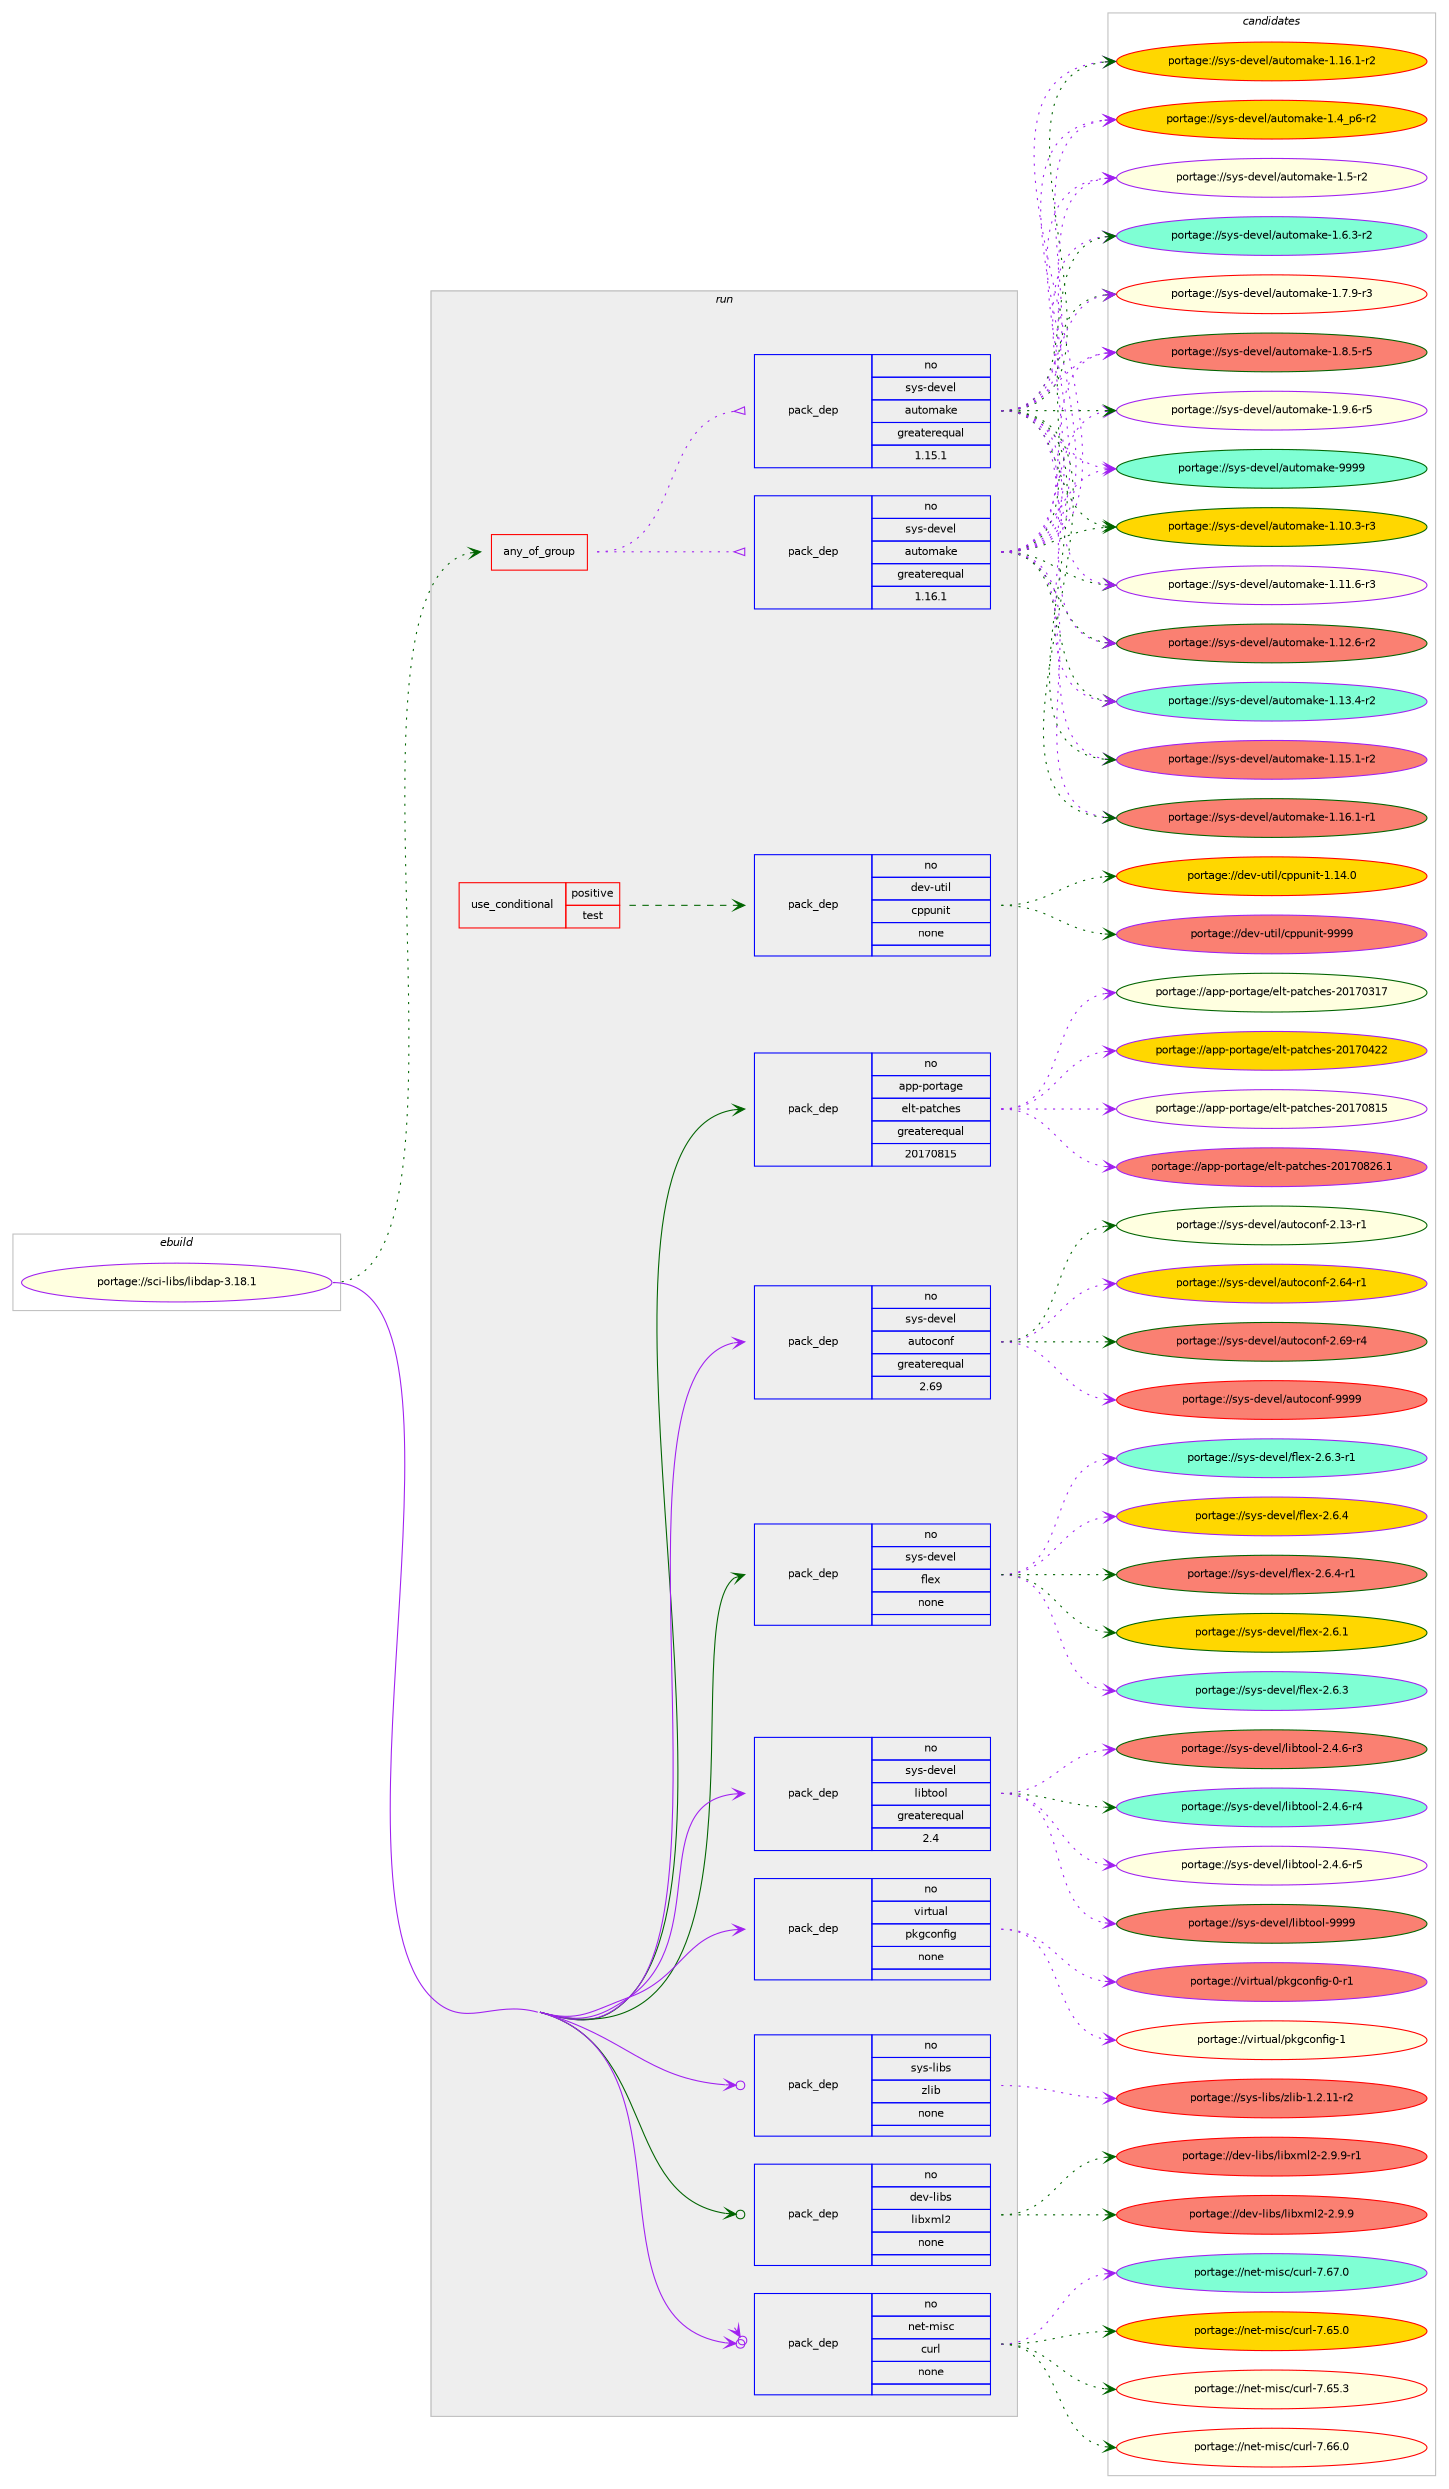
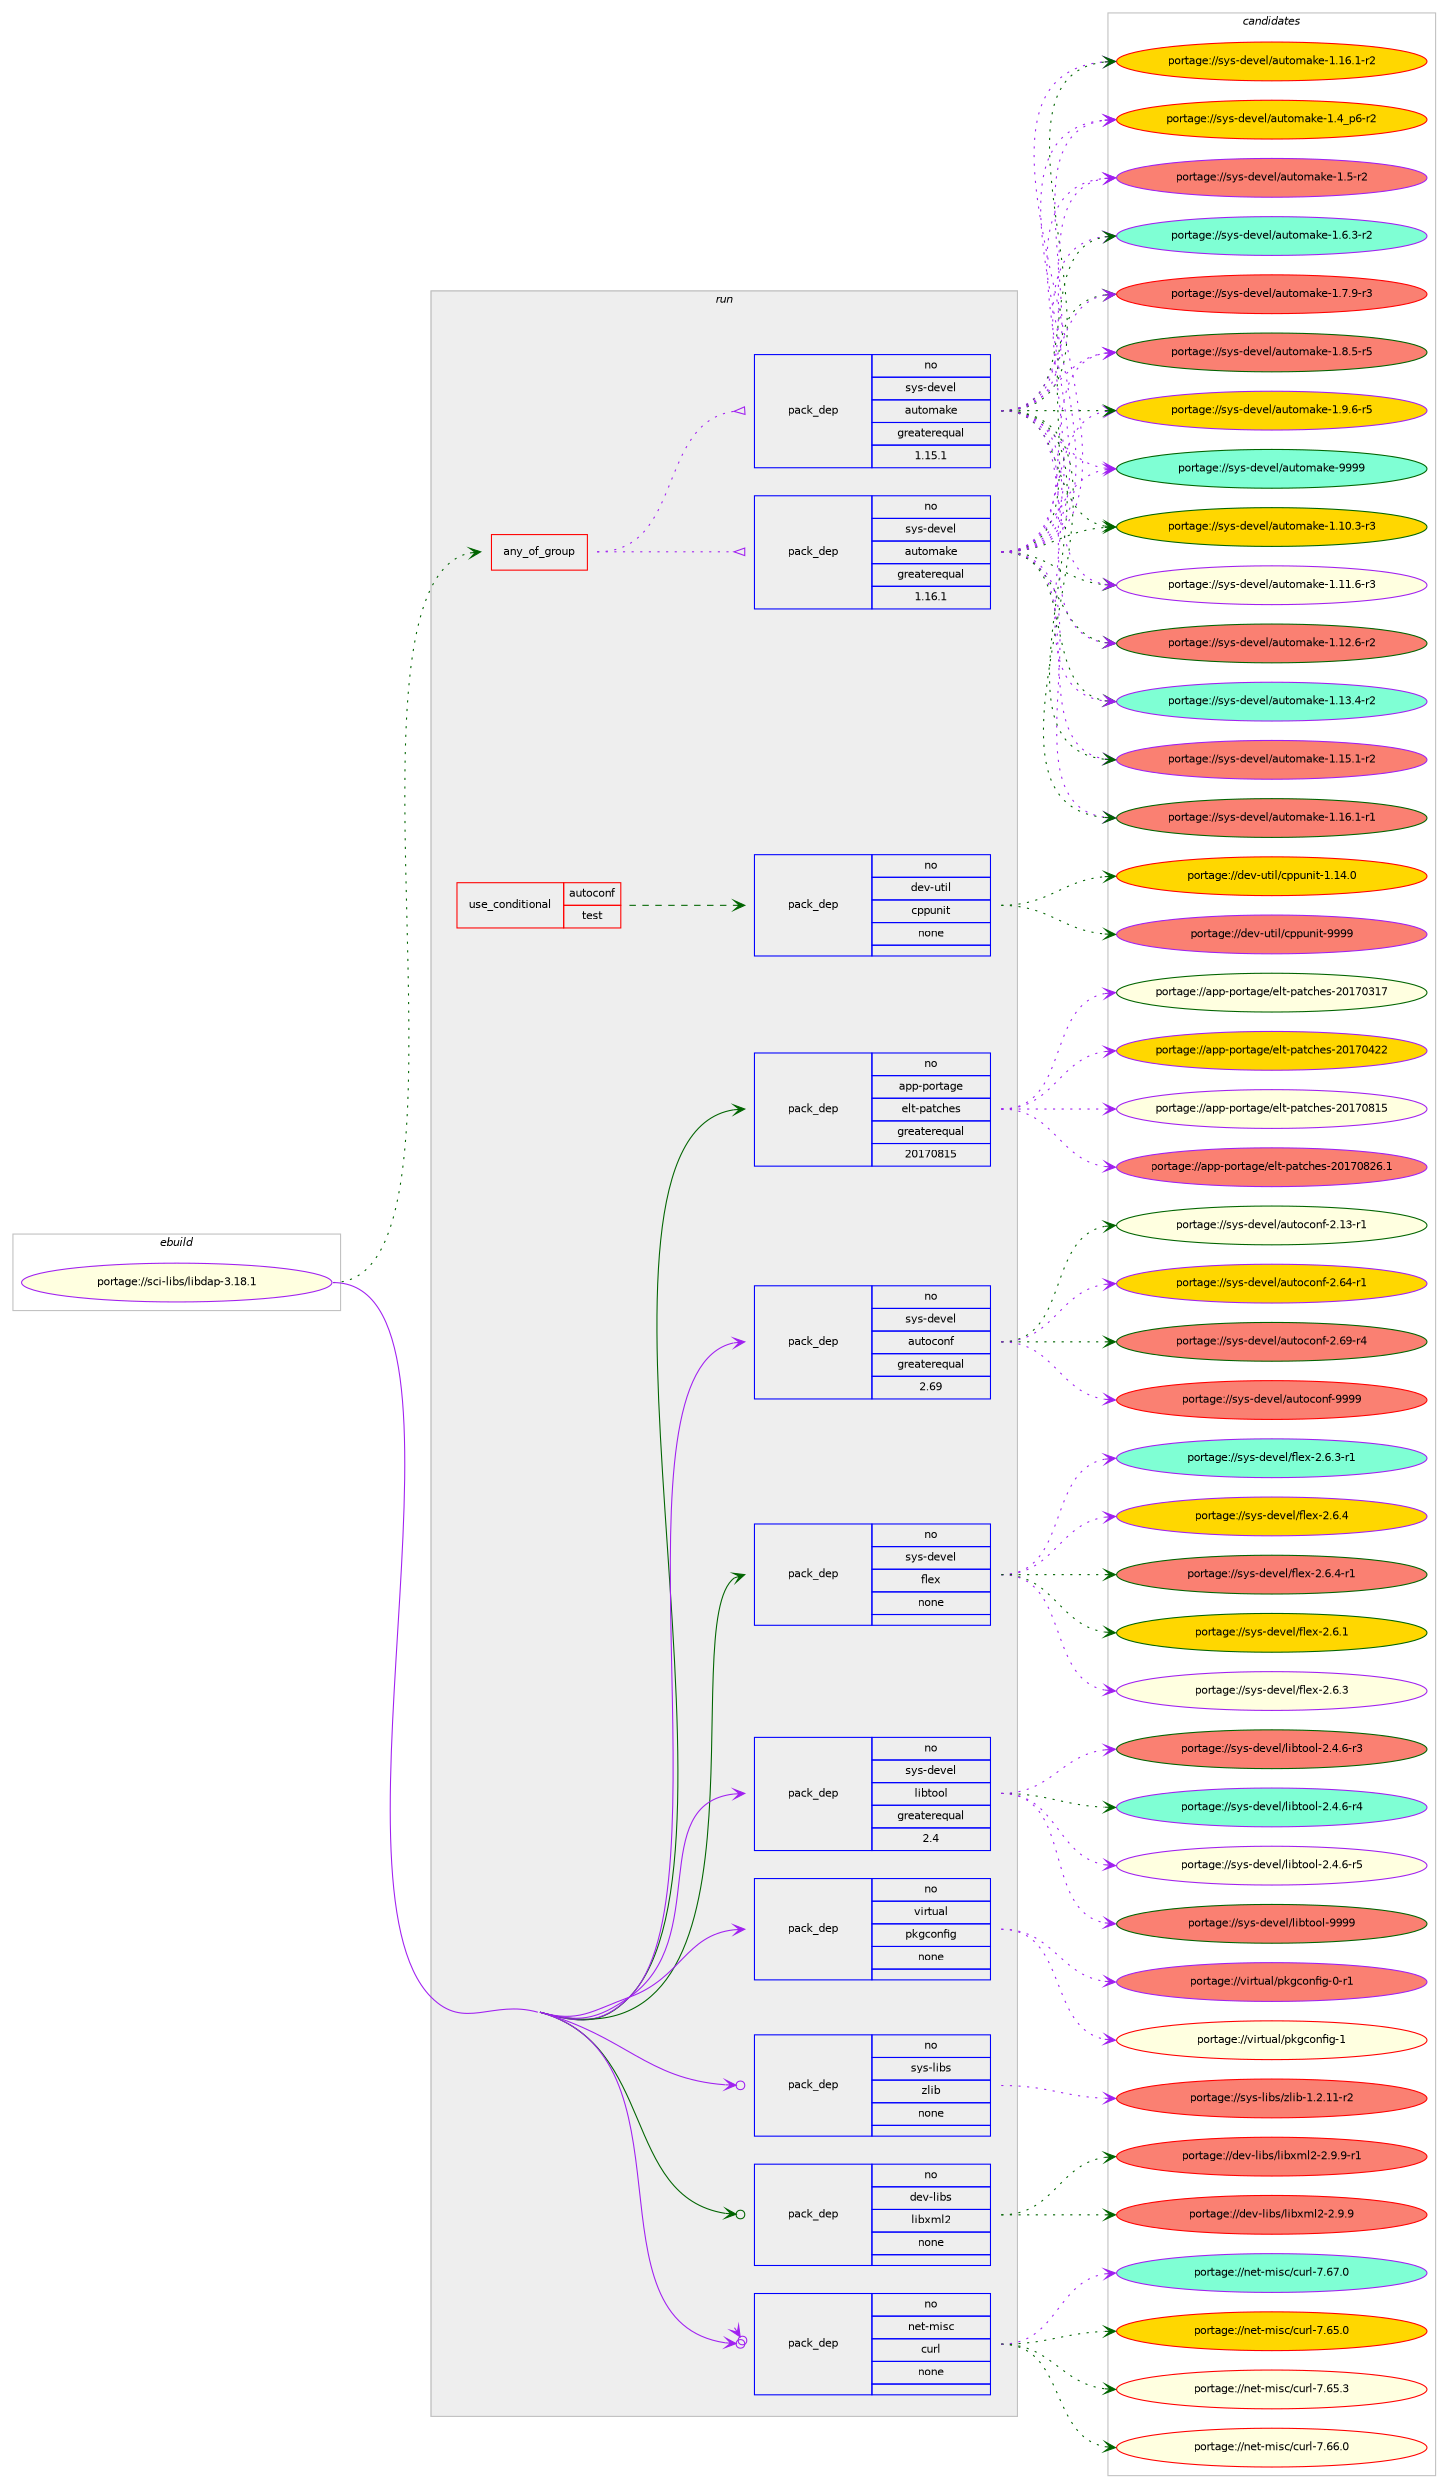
node "portage://sys-devel/automake-1.5-r2": fillcolor lightyellow -> salmon
node "portage://sys-devel/automake-1.7.9-r3": fillcolor lightyellow -> salmon
node "portage://sys-devel/automake-1.9.6-r5": fillcolor lightyellow -> gold
node "use_conditional": text "positive" -> "autoconf"
node "portage://sys-devel/flex-2.6.3": fillcolor aquamarine -> lightyellow
